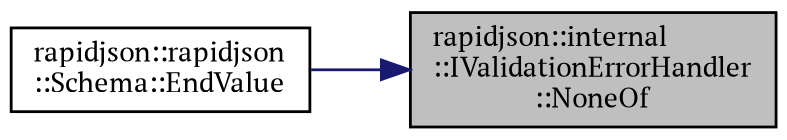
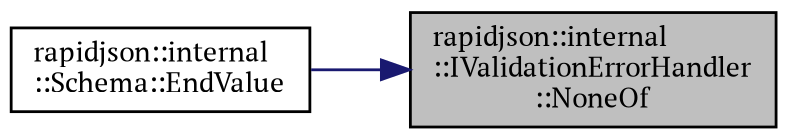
node "rapidjson::rapidjson ::Schema::EndValue": label "rapidjson::rapidjson ::Schema::EndValue" -> "rapidjson::internal ::Schema::EndValue"
